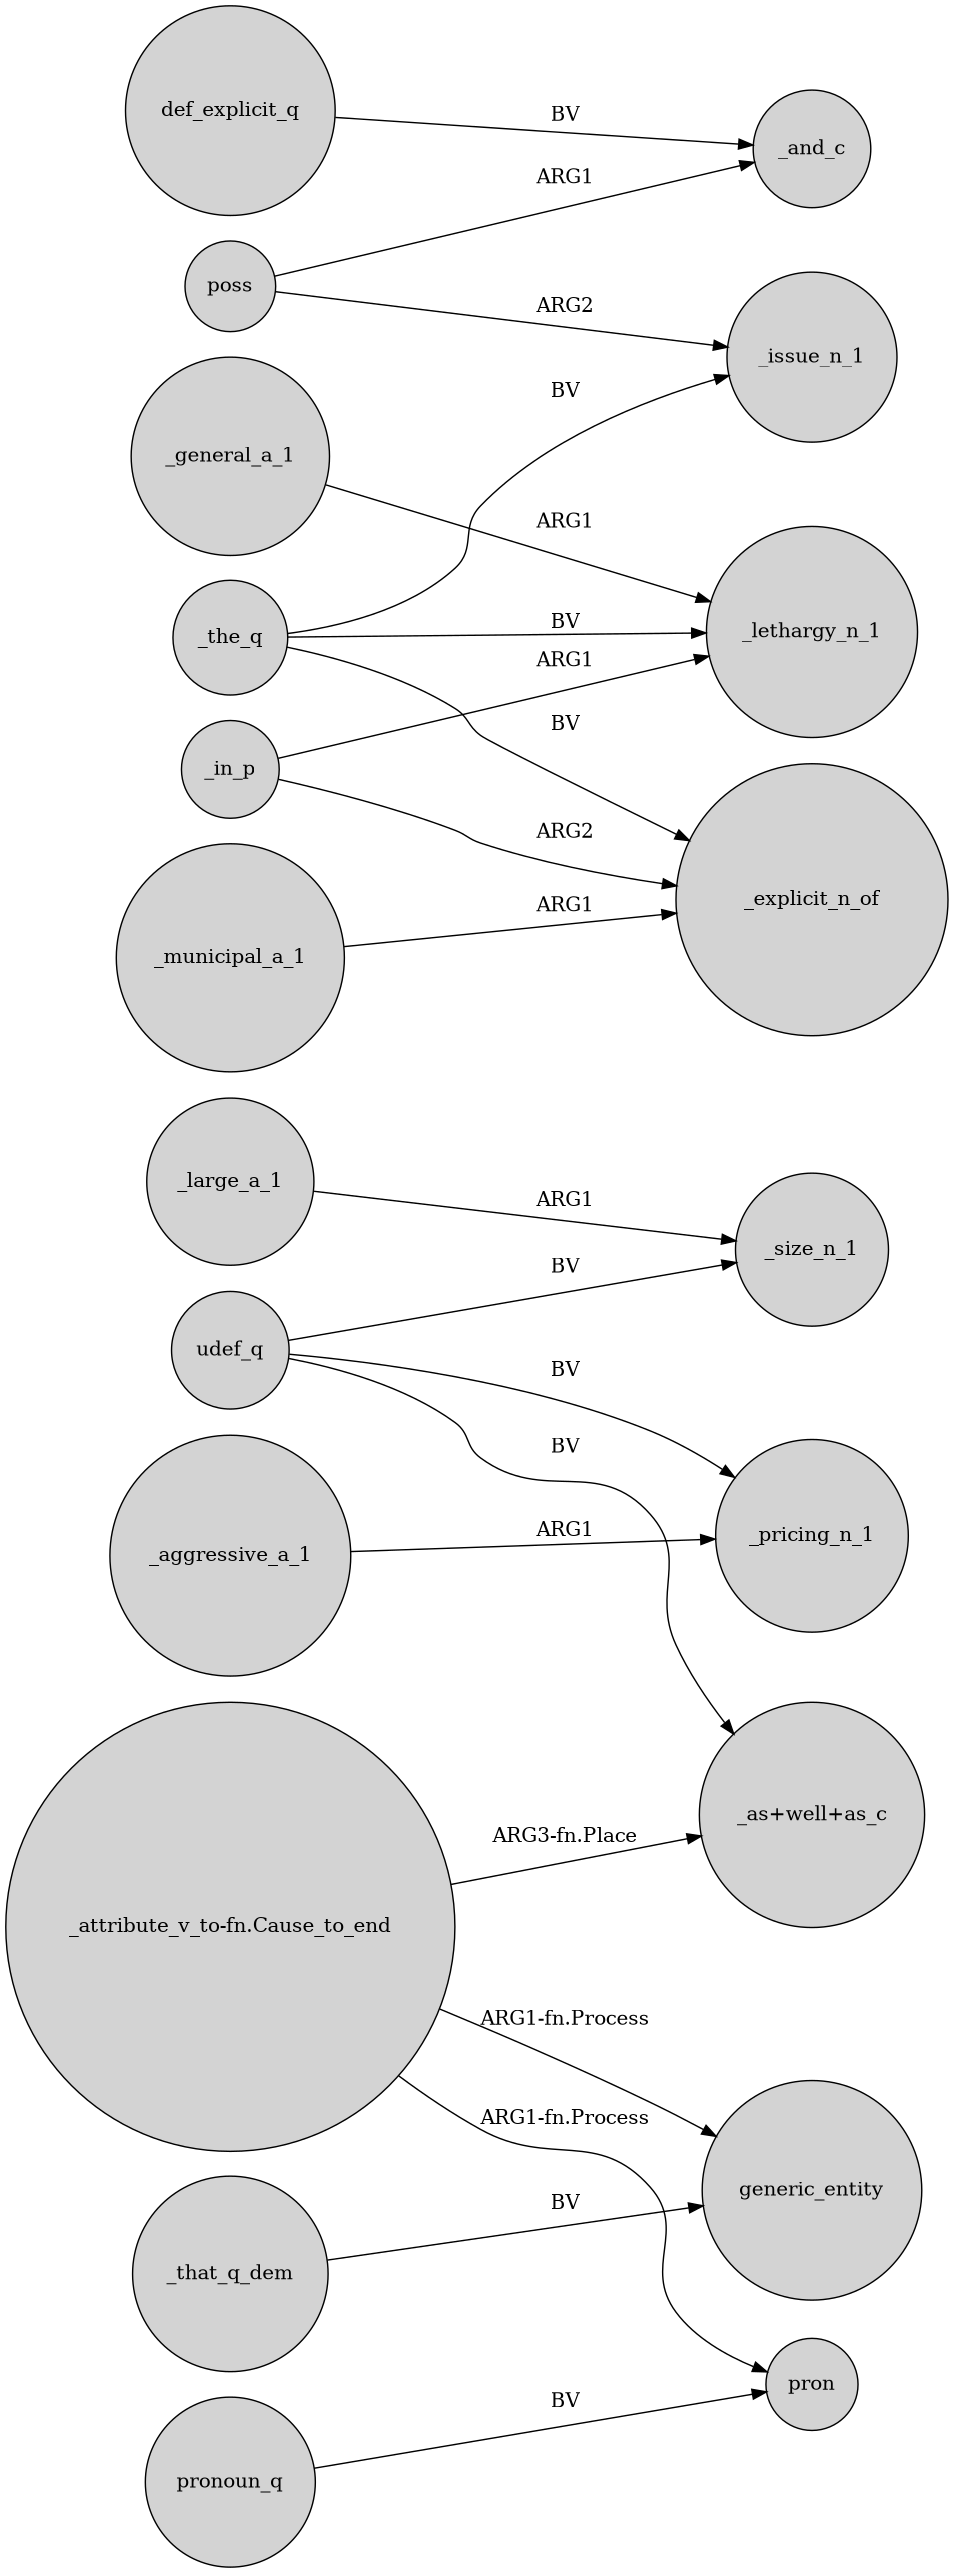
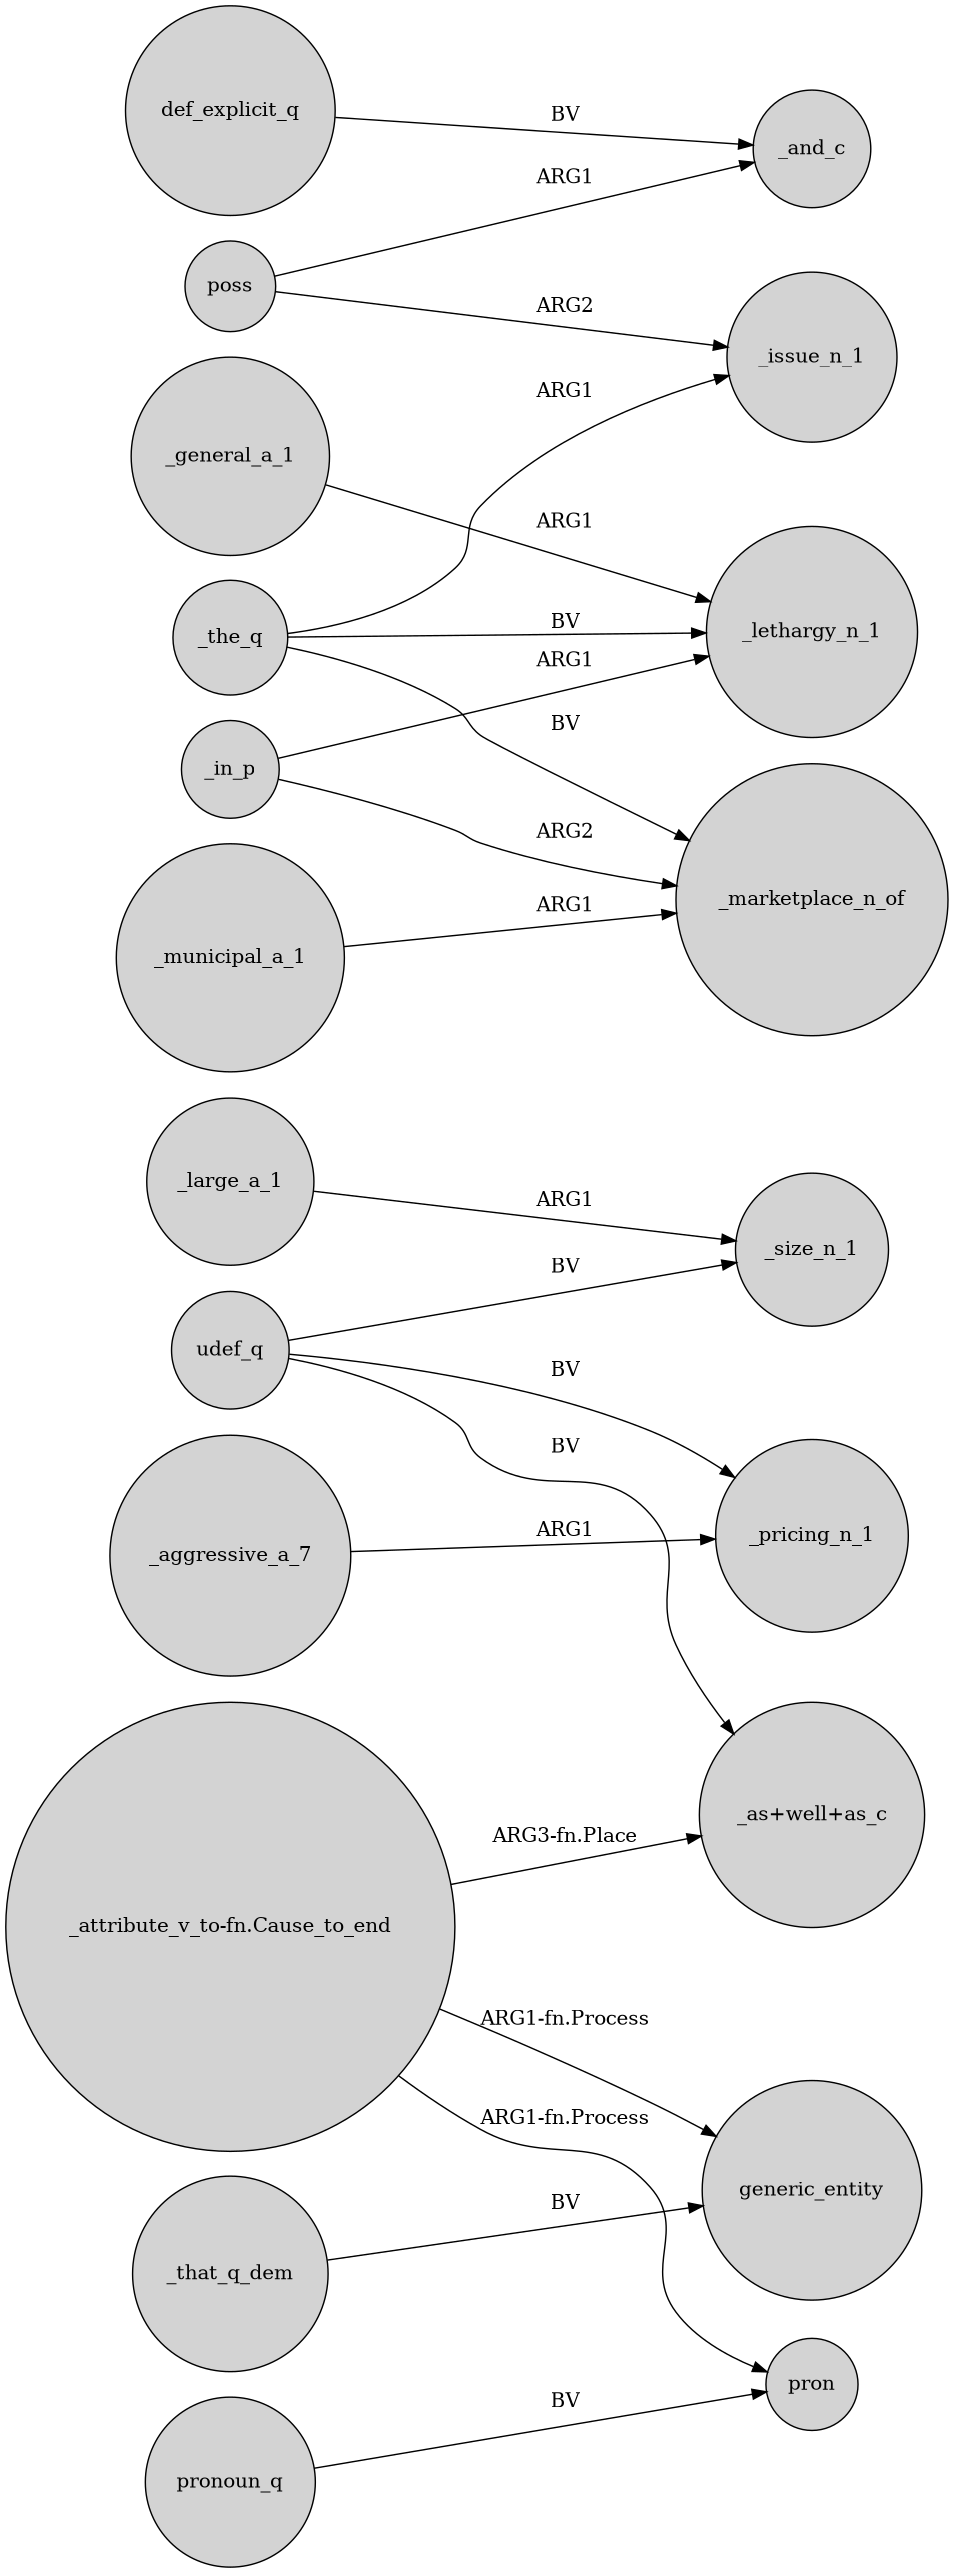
edge "_the_q" -> "_issue_n_1": label "BV" -> "ARG1"
node "_explicit_n_of": label "_explicit_n_of" -> "_marketplace_n_of"
node "_aggressive_a_1": label "_aggressive_a_1" -> "_aggressive_a_7"
